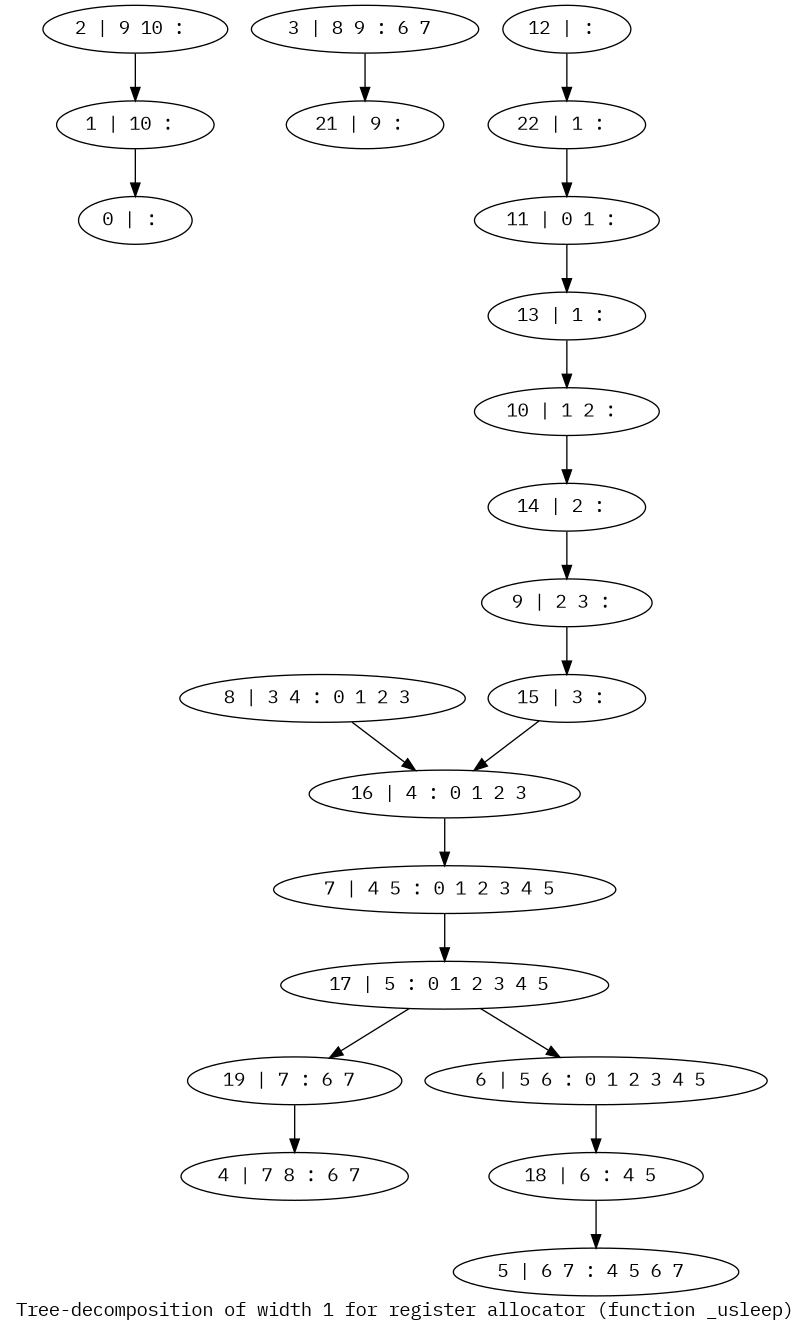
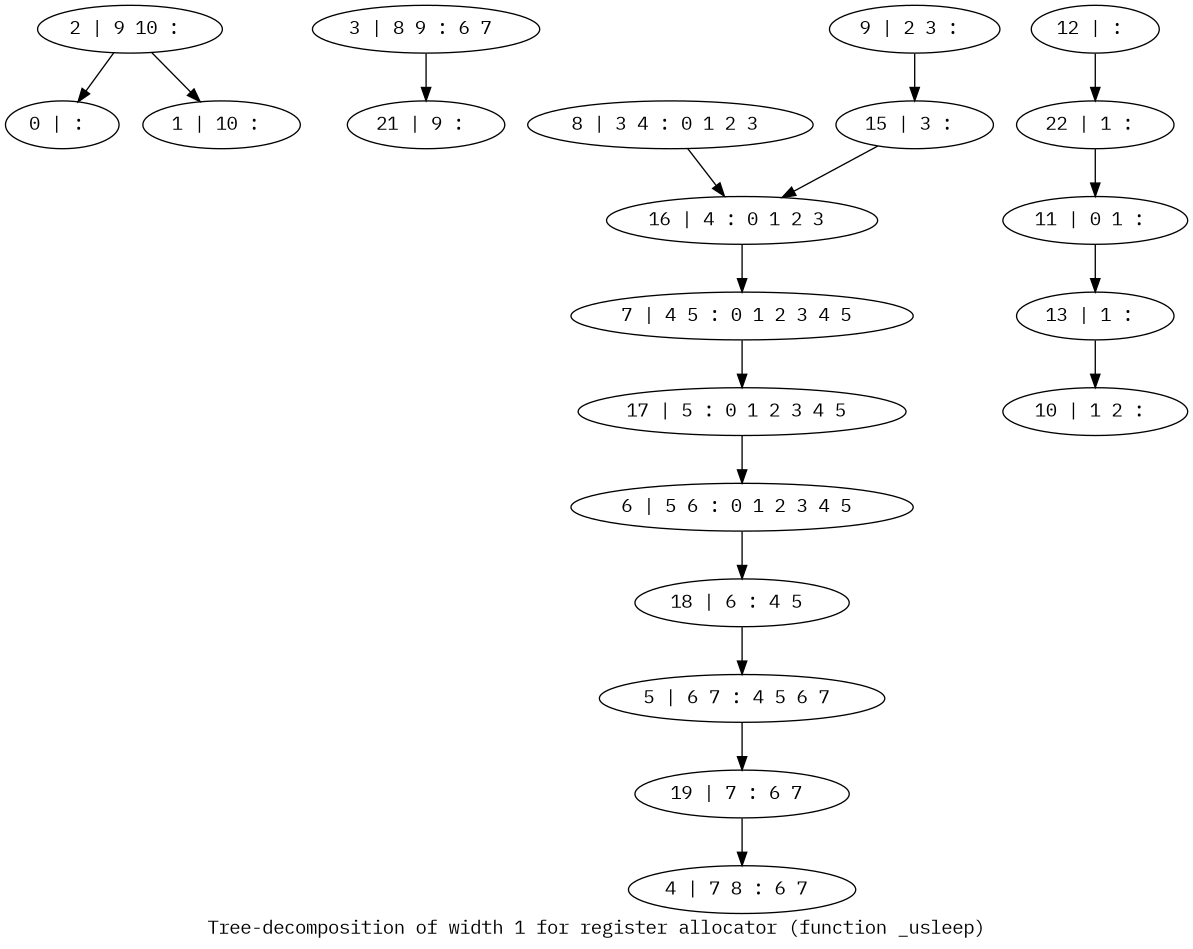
edge "1 | 10 :" -> "0 | :": now "2 | 9 10 :" -> "0 | :"
node "14 | 2 :": removed
edge "17 | 5 : 0 1 2 3 4 5" -> "19 | 7 : 6 7": now "5 | 6 7 : 4 5 6 7" -> "19 | 7 : 6 7"
